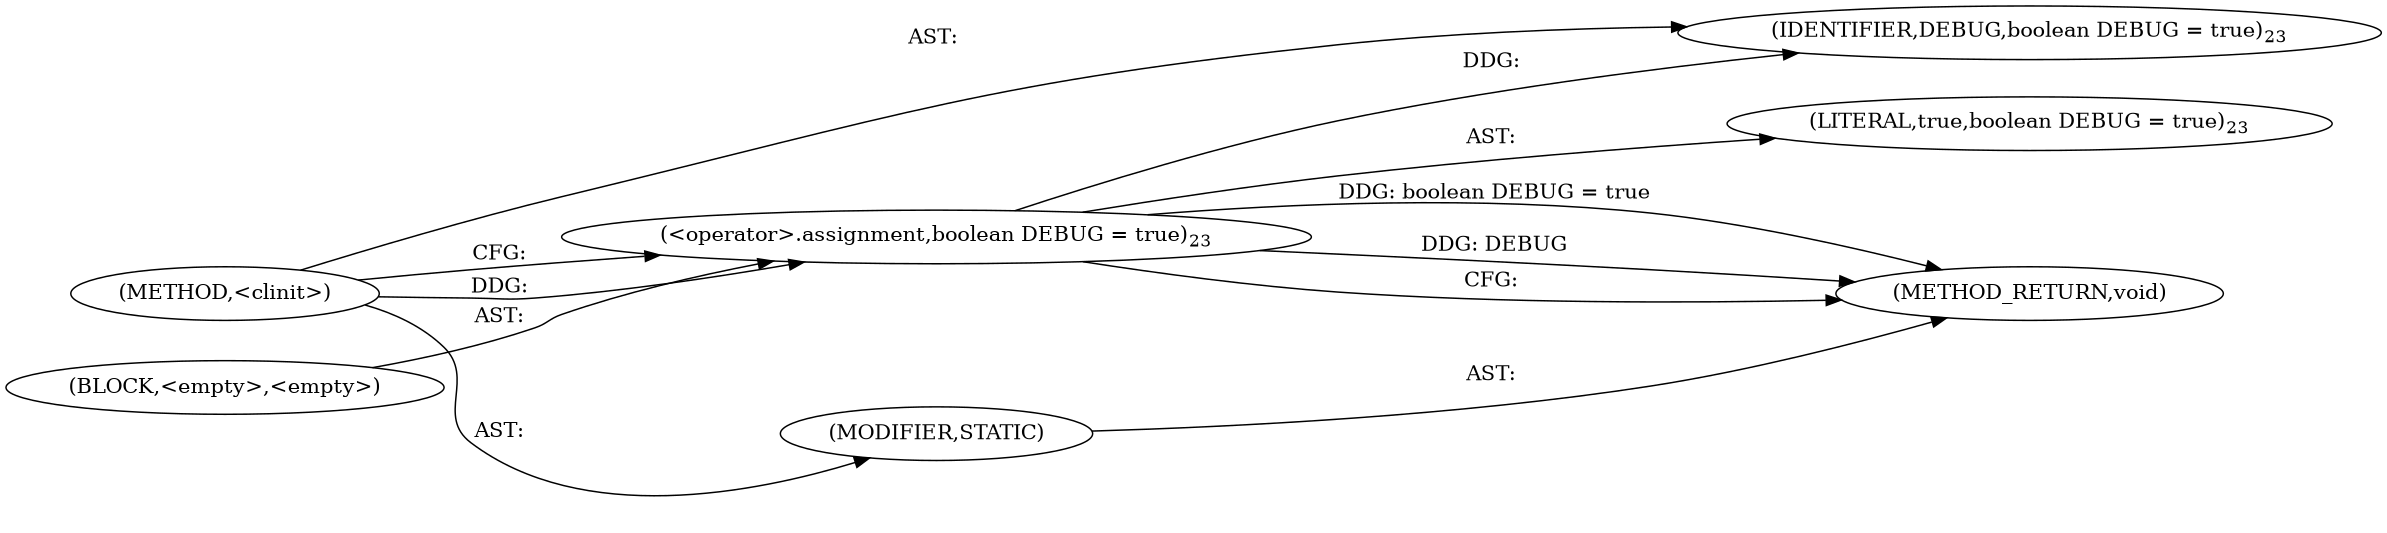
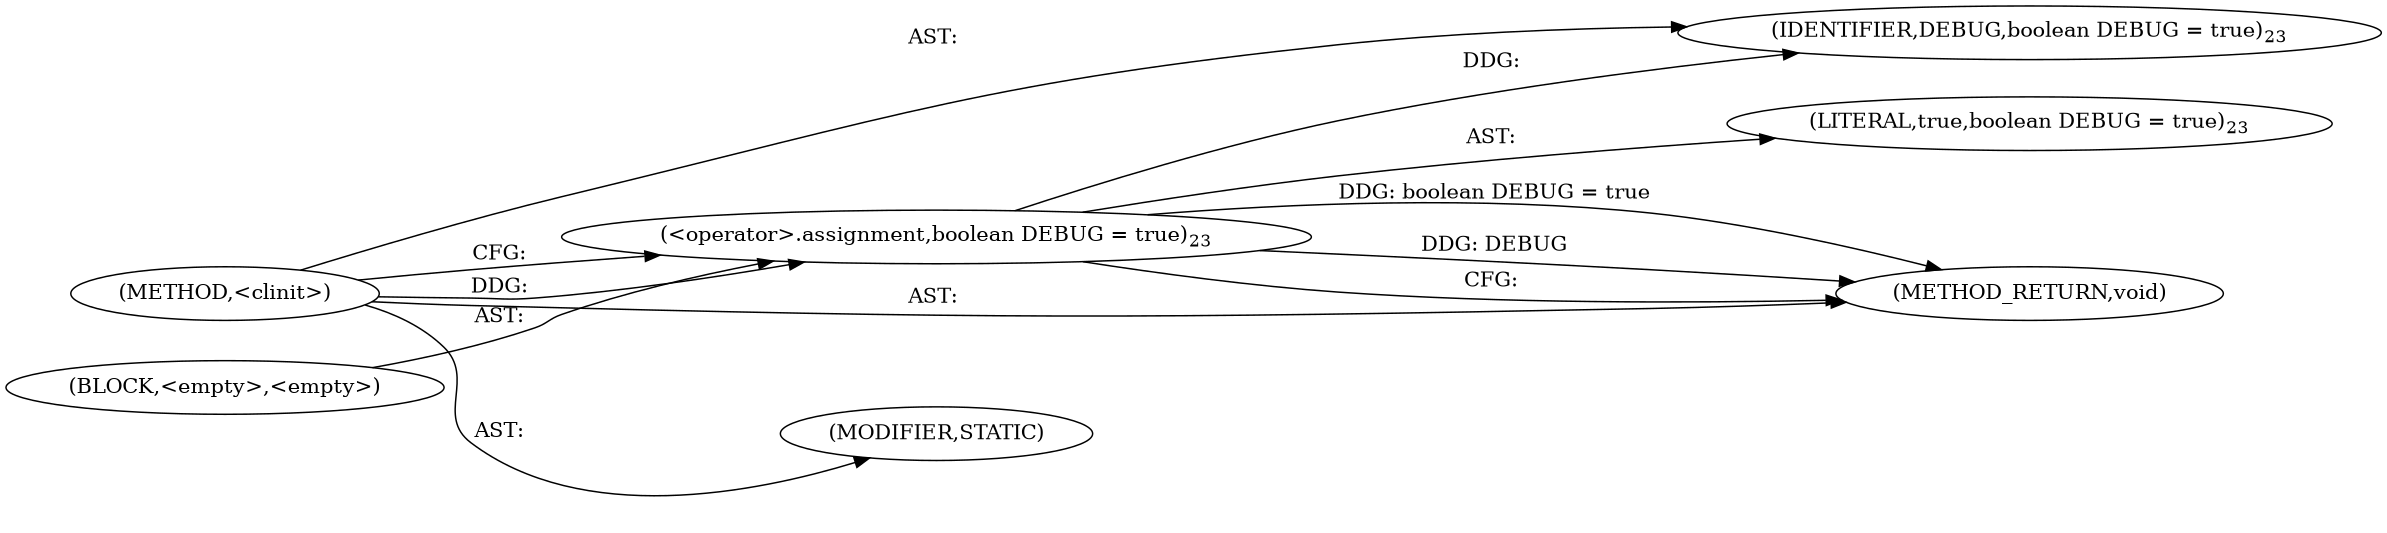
edge "(MODIFIER,STATIC)" -> "(METHOD_RETURN,void)": now "(METHOD,<clinit>)" -> "(METHOD_RETURN,void)"
